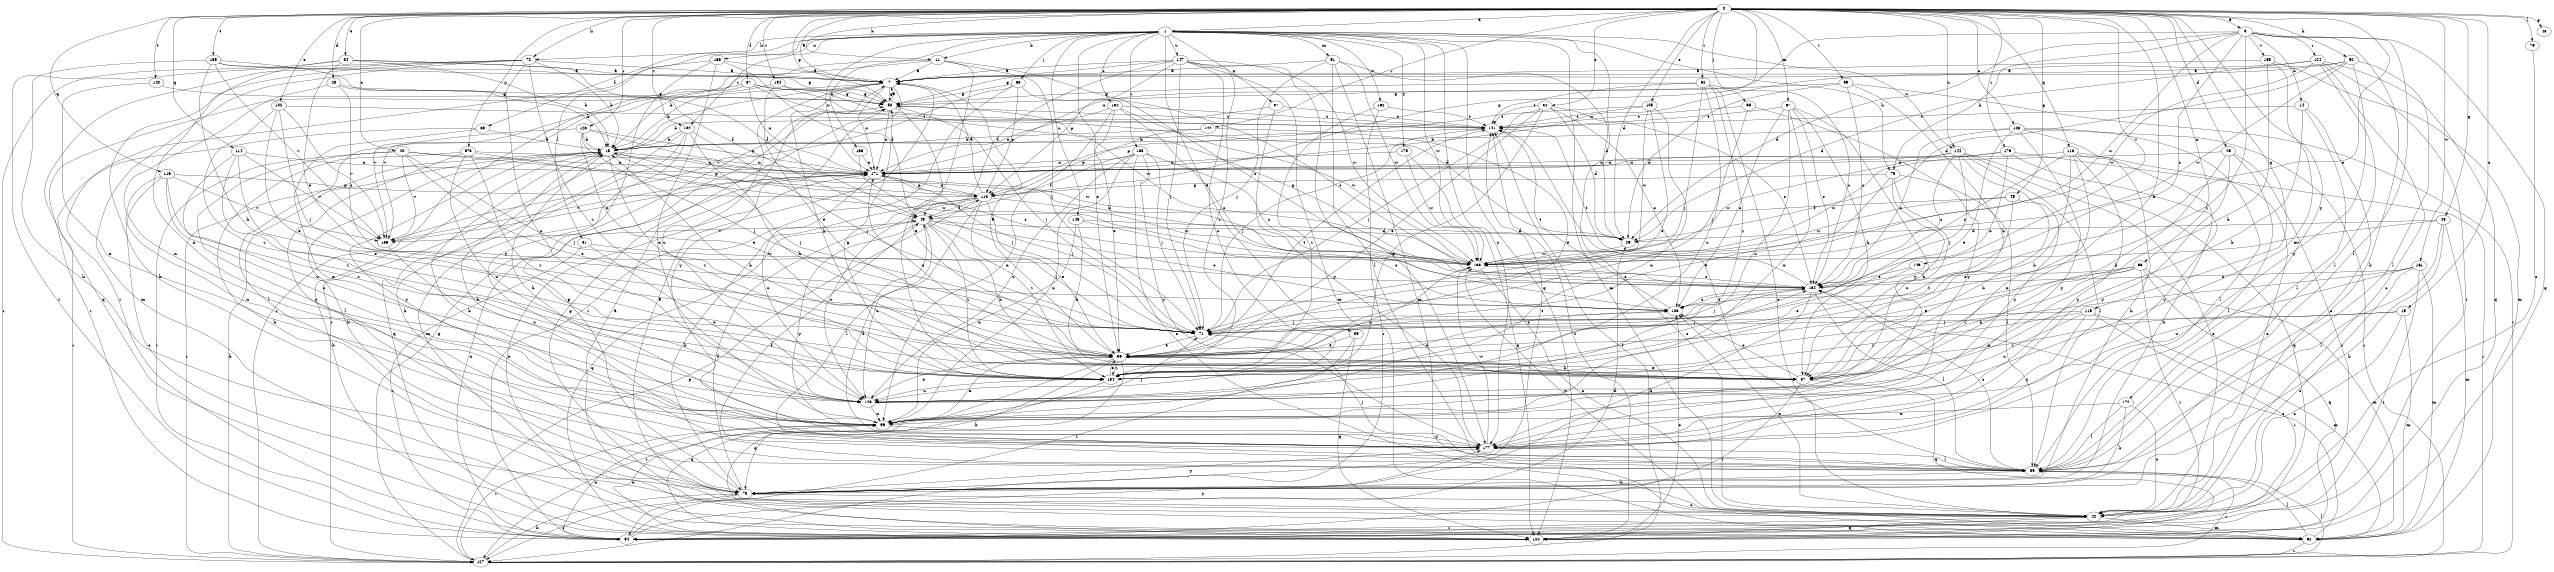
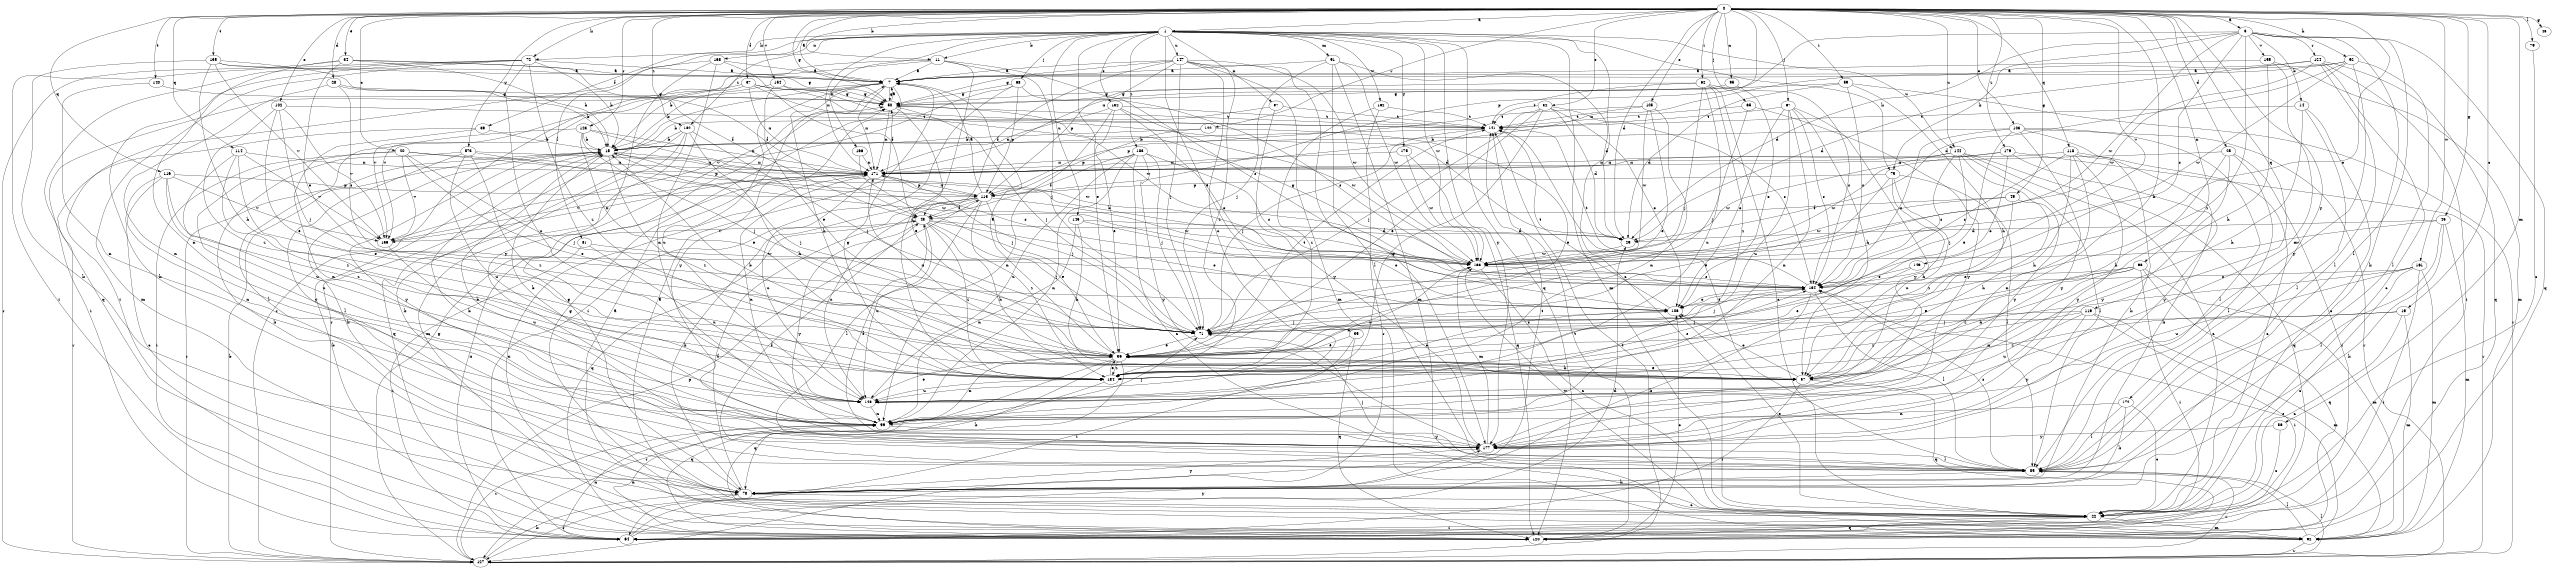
edge "0" -> "67": label "m" -> "j"
node "95": added
edge "171" -> "99": added, label "n"
edge "177" -> "163": label "w" -> "m"
node "86": added
